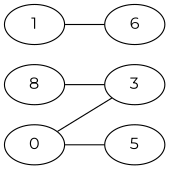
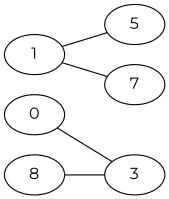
node "6": label "6" -> "7"
edge "0" -- "5": now "1" -- "5"
